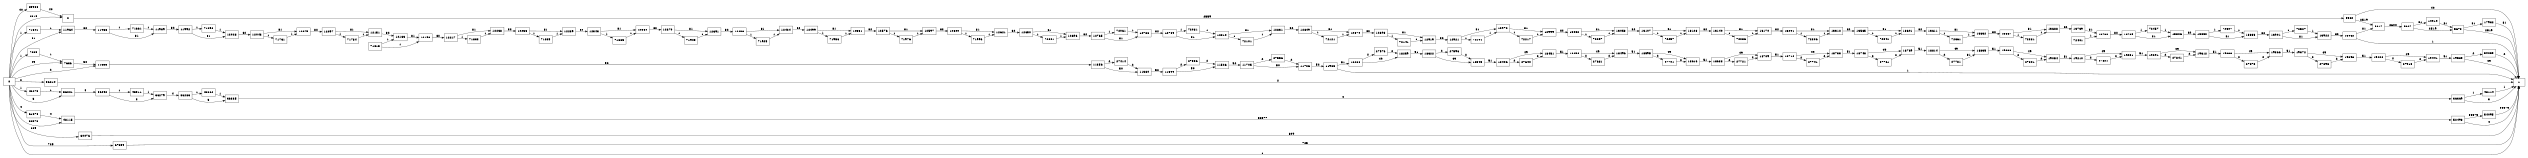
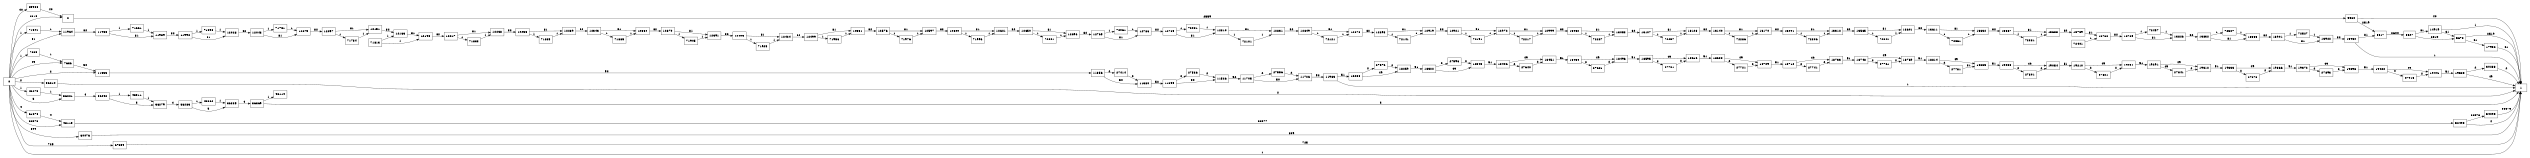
edge "19291" -> "27841": label "2" -> "49"
edge "48114" -> "1": now "14919" -> "1"
